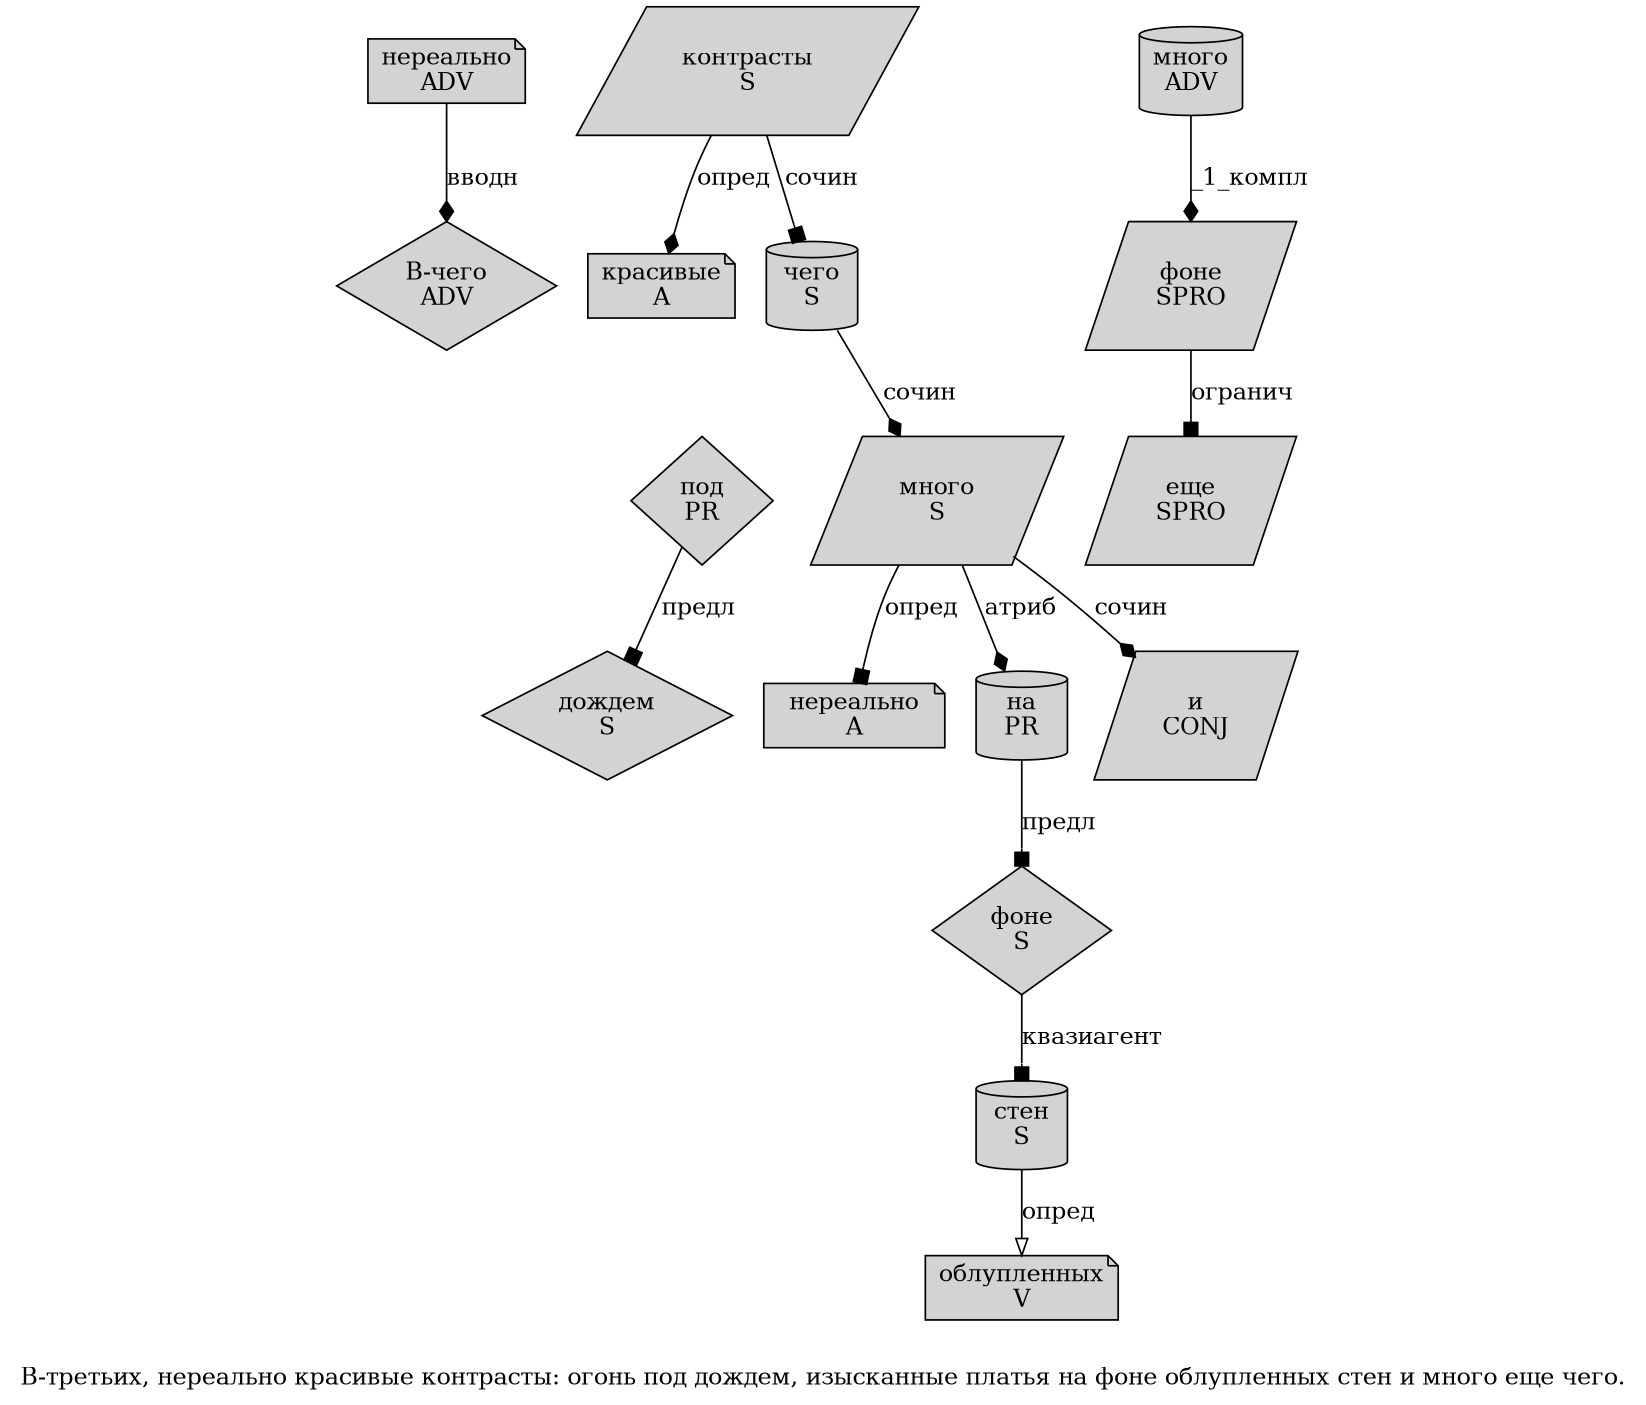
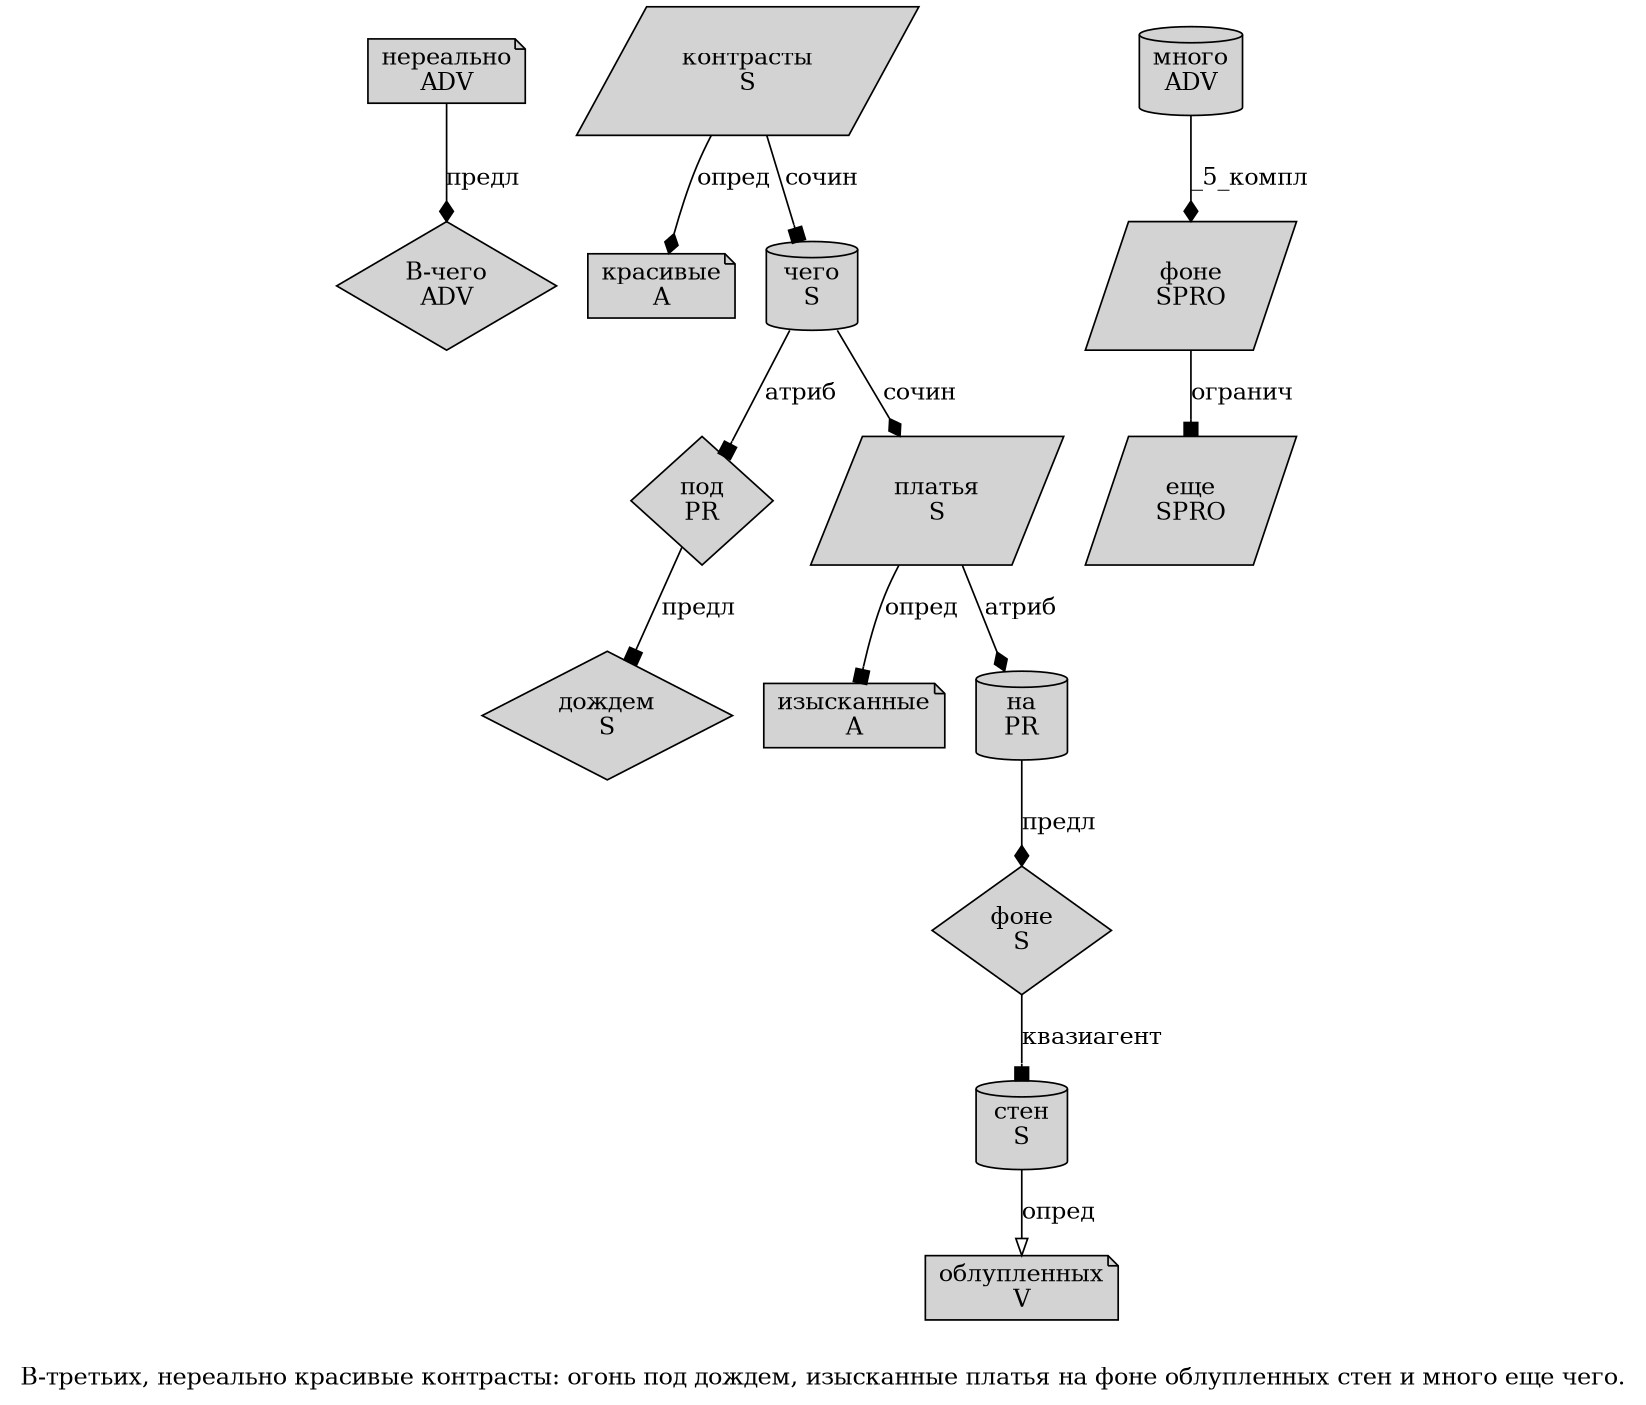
edge "нереально ADV" -> "В-чего ADV": label "вводн" -> "предл"
edge "много ADV" -> "фоне SPRO": label "_1_компл" -> "_5_компл"
edge "чего S" -> "под PR": added, label "атриб"
node "много S": label "много S" -> "платья S"
node "нереально A": label "нереально A" -> "изысканные A"
node "и CONJ": removed
edge "на PR" -> "фоне S": arrowhead box -> diamond
